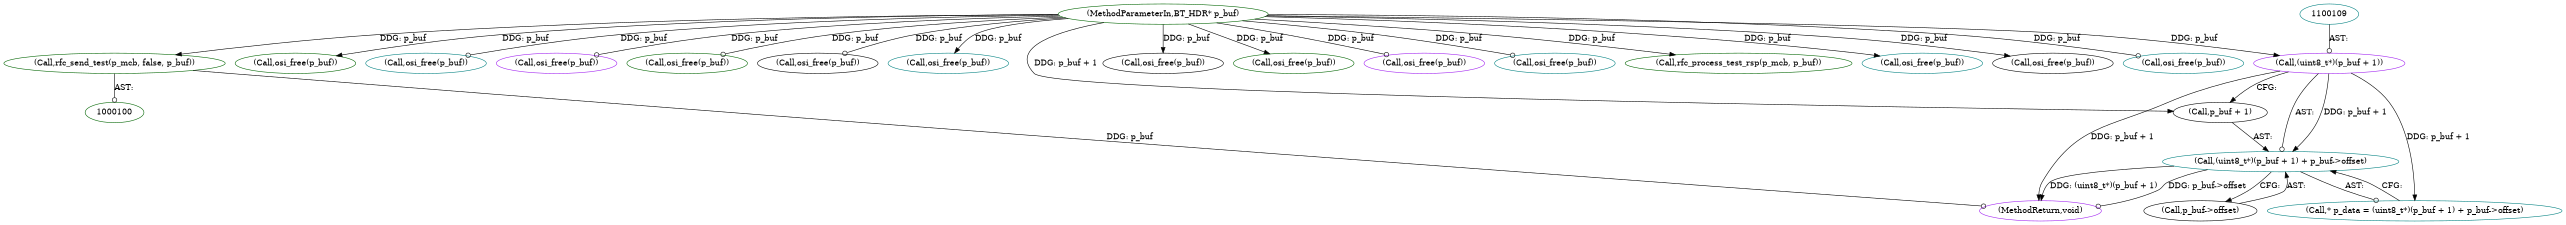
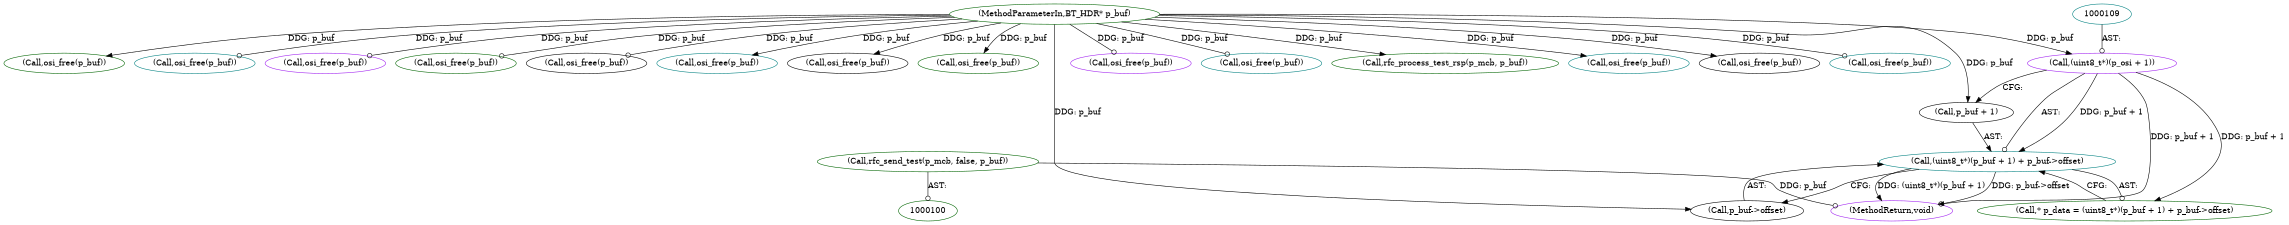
node "1100109": label "1100109" -> "1000109"
edge "(MethodParameterIn,BT_HDR* p_buf)" -> "(Call,rfc_send_test(p_mcb, false, p_buf))": now "(MethodParameterIn,BT_HDR* p_buf)" -> "(Call,p_buf->offset)"
edge "(MethodParameterIn,BT_HDR* p_buf)" -> "(Call,p_buf + 1)": label "DDG: p_buf + 1" -> "DDG: p_buf"
node "(Call,(uint8_t*)(p_buf + 1))": label "(Call,(uint8_t*)(p_buf + 1))" -> "(Call,(uint8_t*)(p_osi + 1))"
node "(Call,* p_data = (uint8_t*)(p_buf + 1) + p_buf->offset)": color teal -> darkgreen
